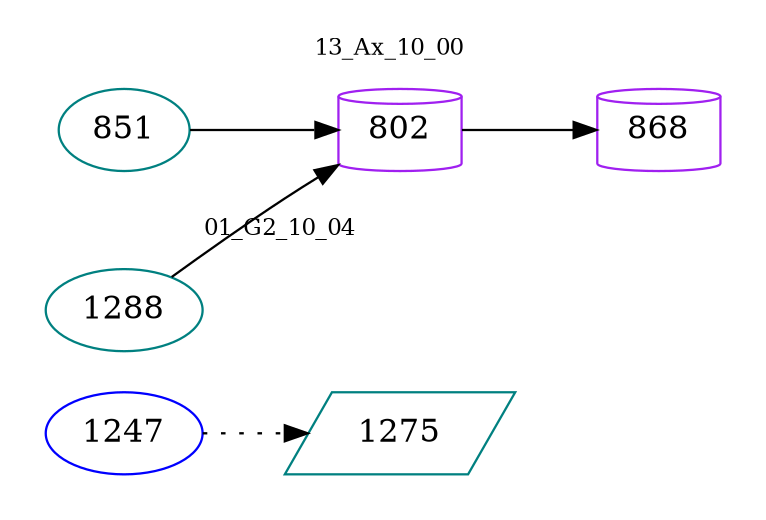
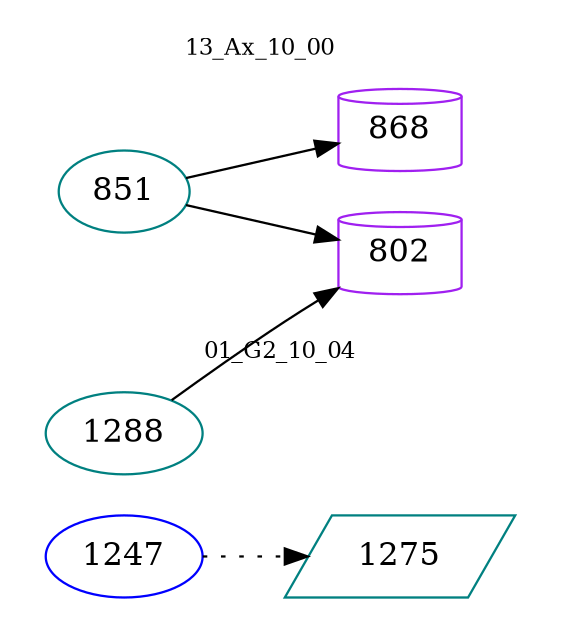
edge "802" -> "868": now "851" -> "868"
